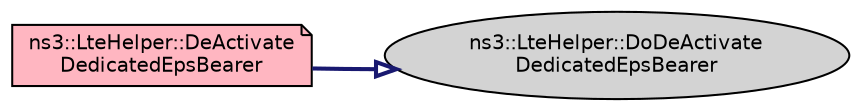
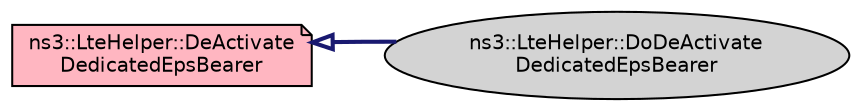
edge "ns3::LteHelper::DeActivate DedicatedEpsBearer" -> "ns3::LteHelper::DoDeActivate DedicatedEpsBearer": reversed
